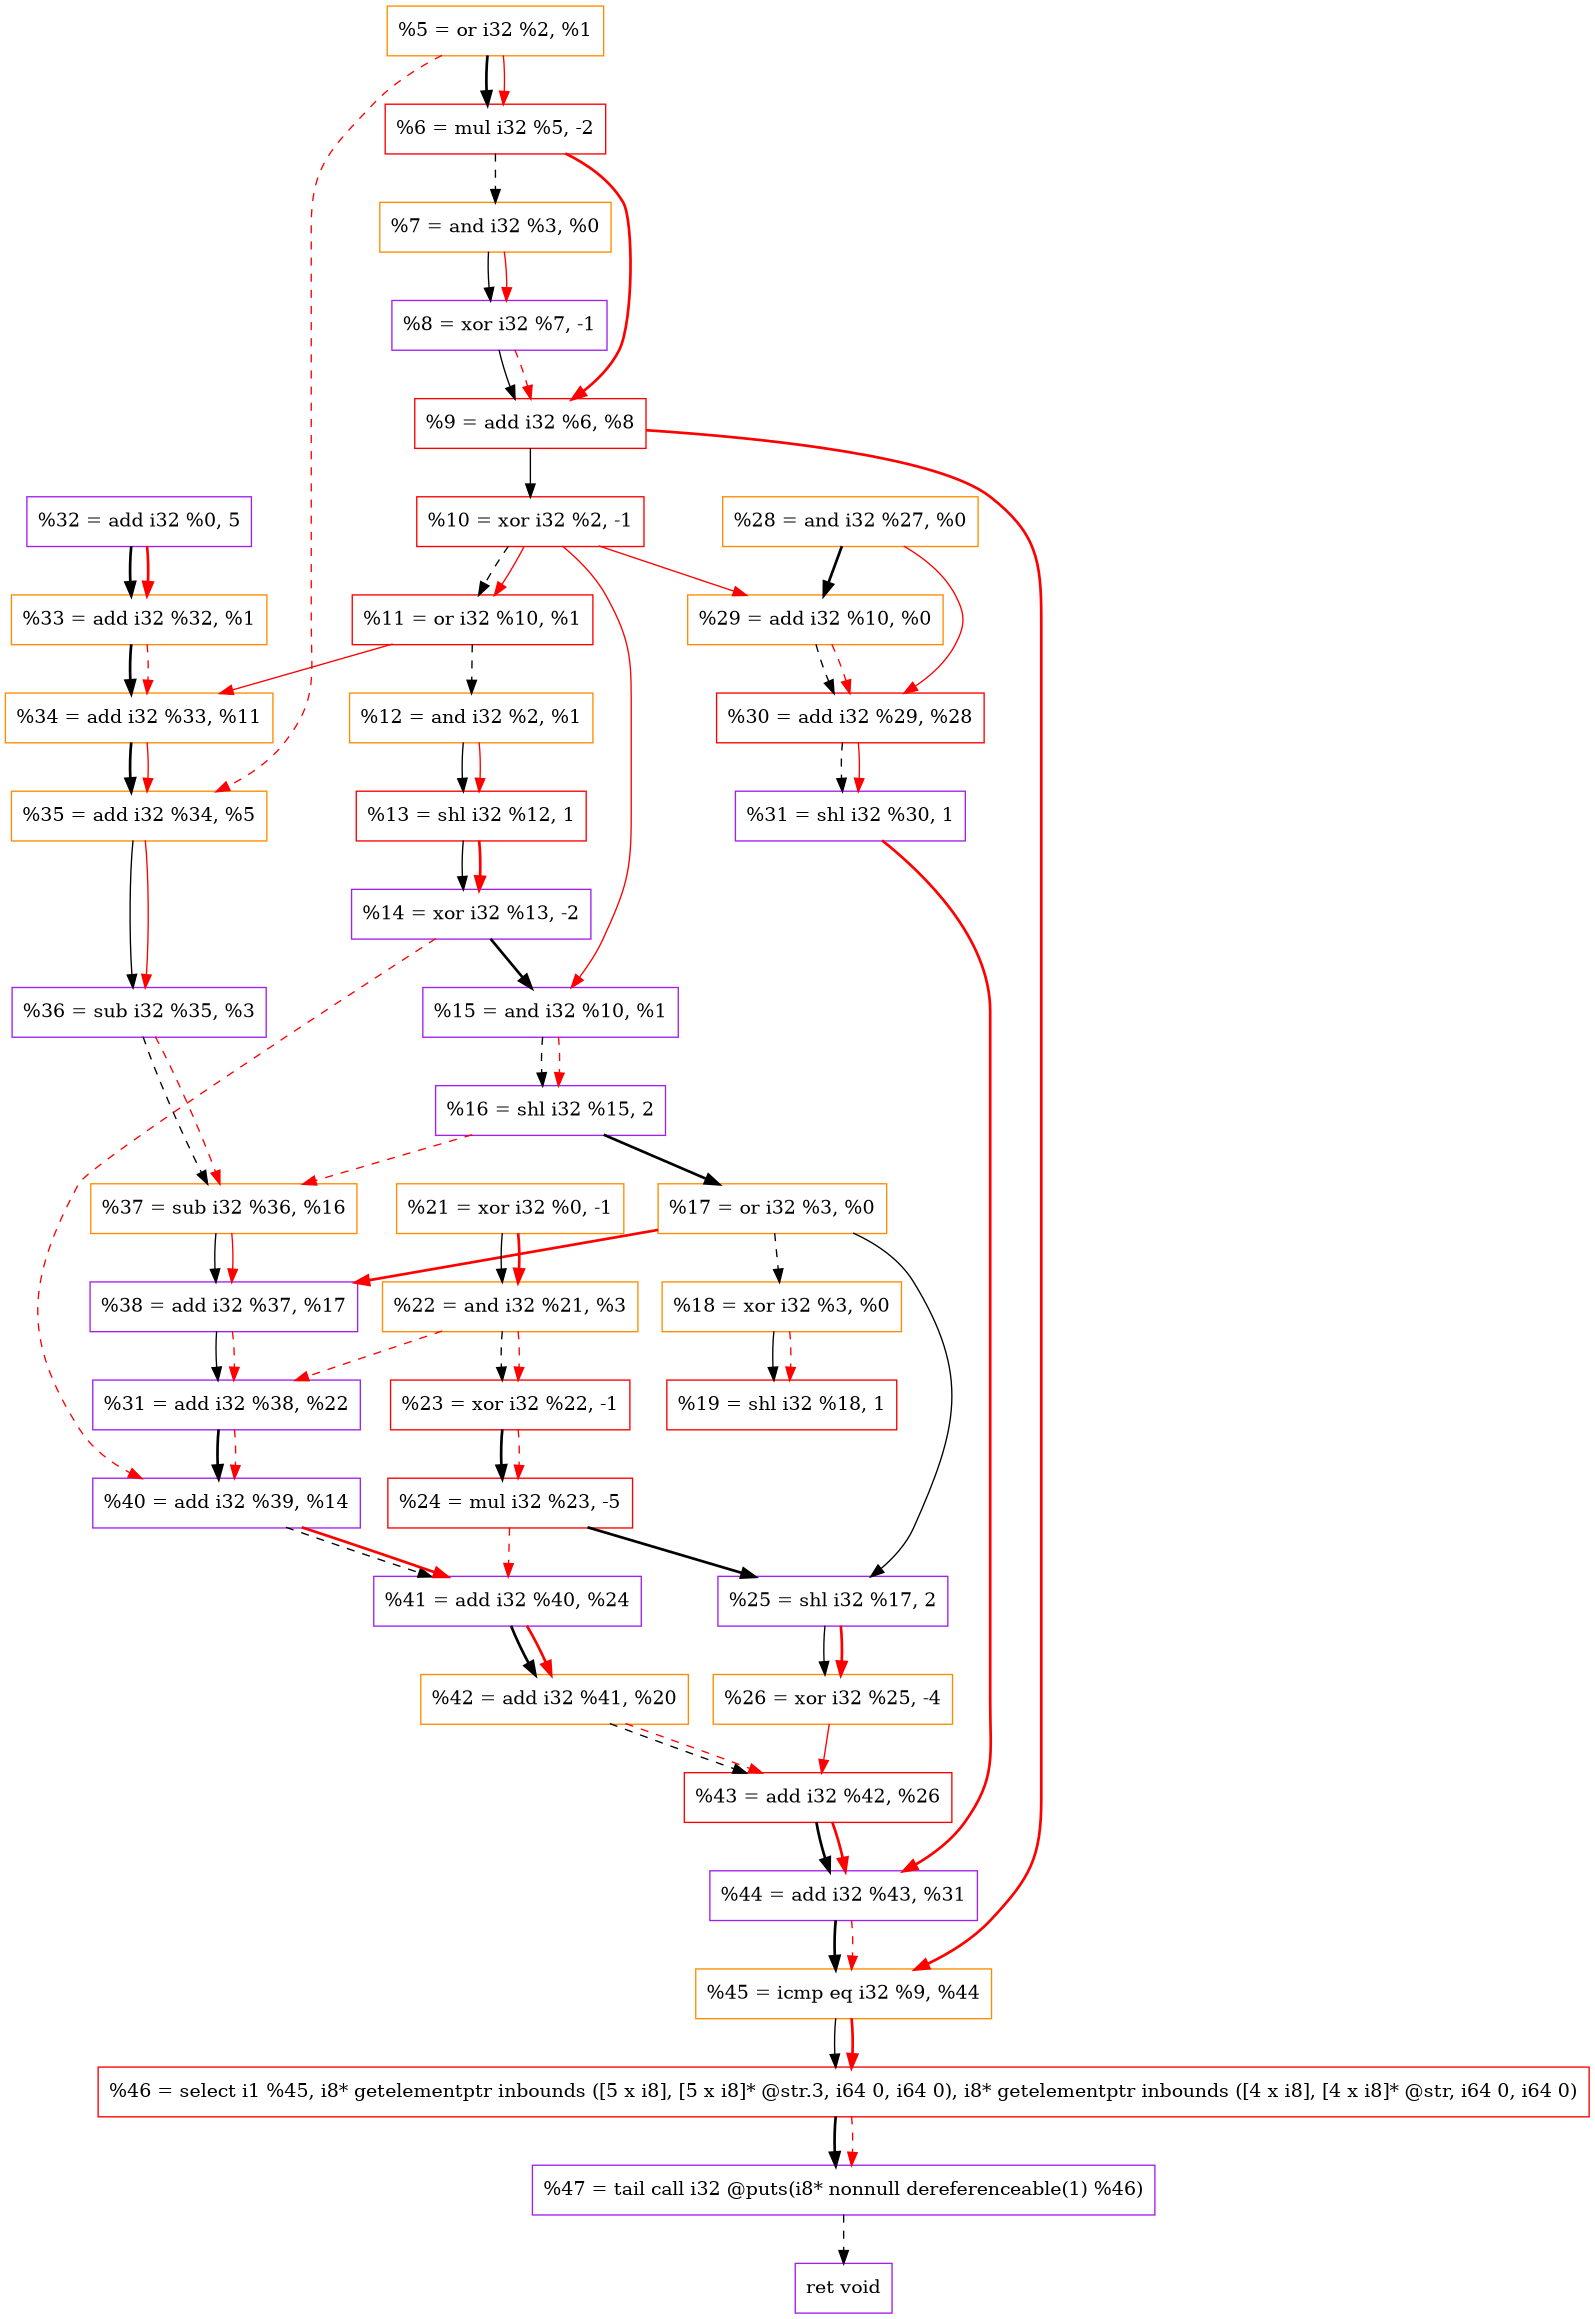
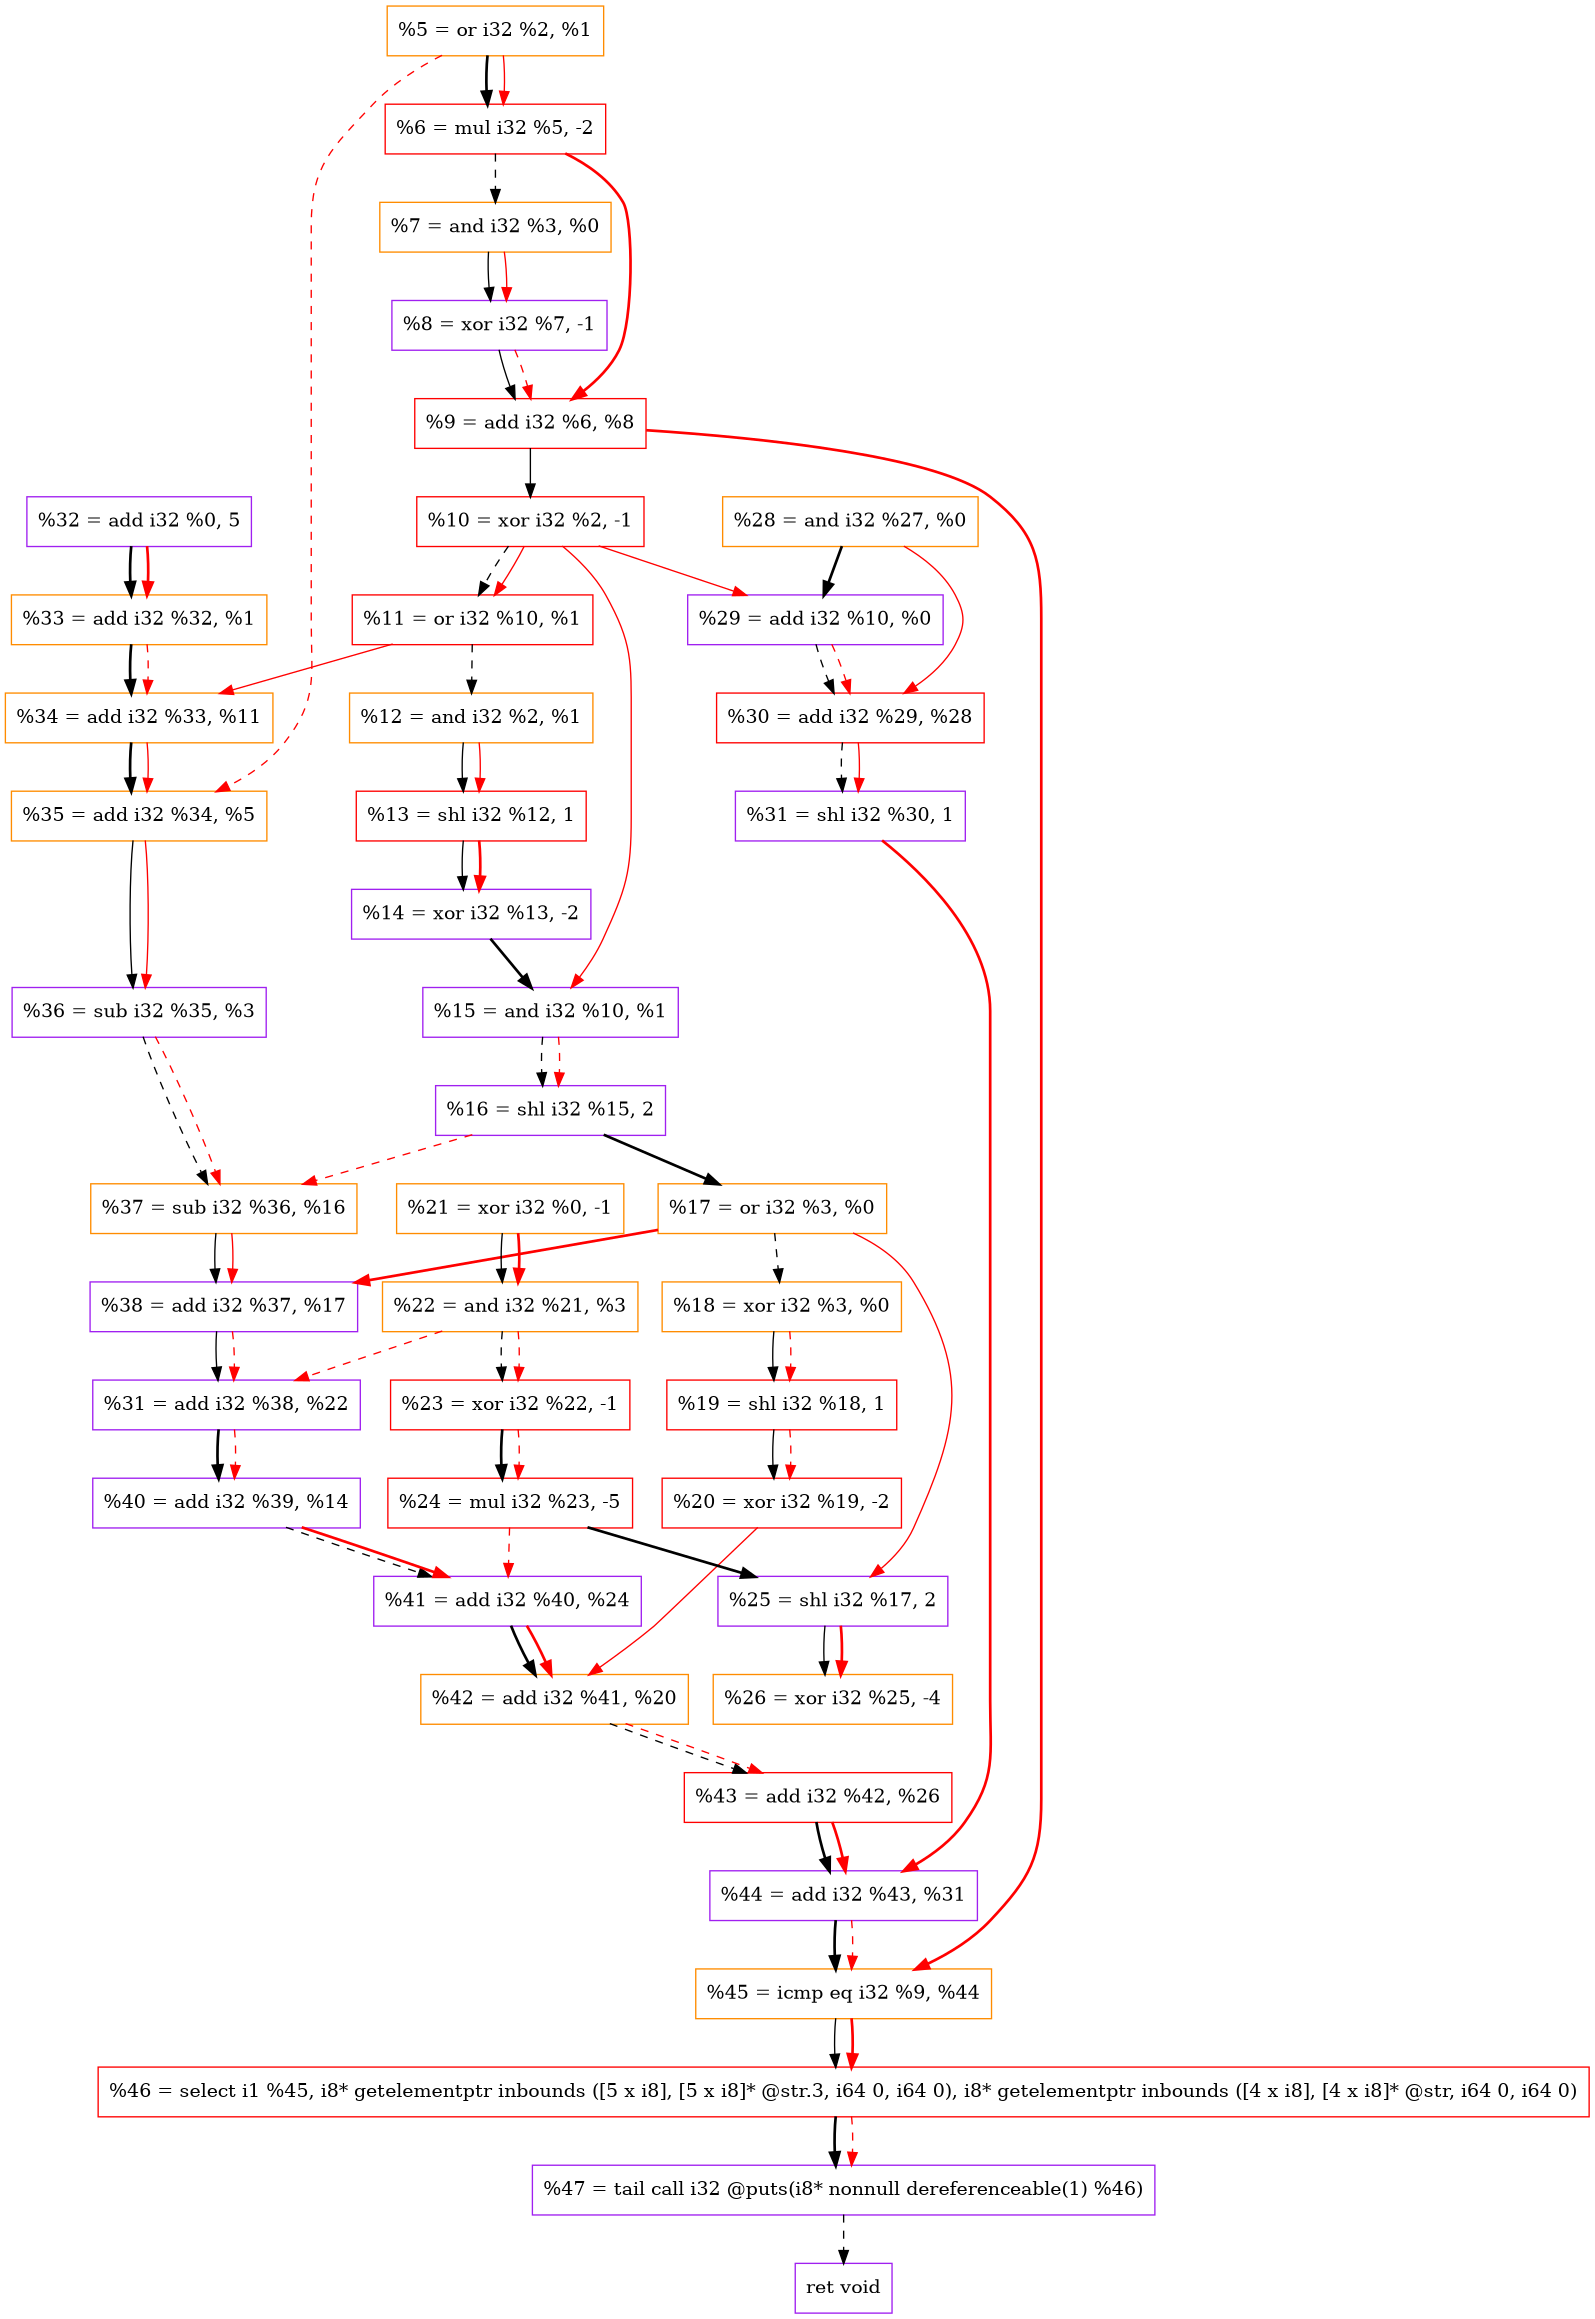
node "%29 = add i32 %10, %0": color darkorange -> purple
edge "%14 = xor i32 %13, -2" -> "%40 = add i32 %39, %14": removed
edge "%17 = or i32 %3, %0" -> "%25 = shl i32 %17, 2": color black -> red
node "%20 = xor i32 %19, -2": added
edge "%26 = xor i32 %25, -4" -> "%43 = add i32 %42, %26": removed
